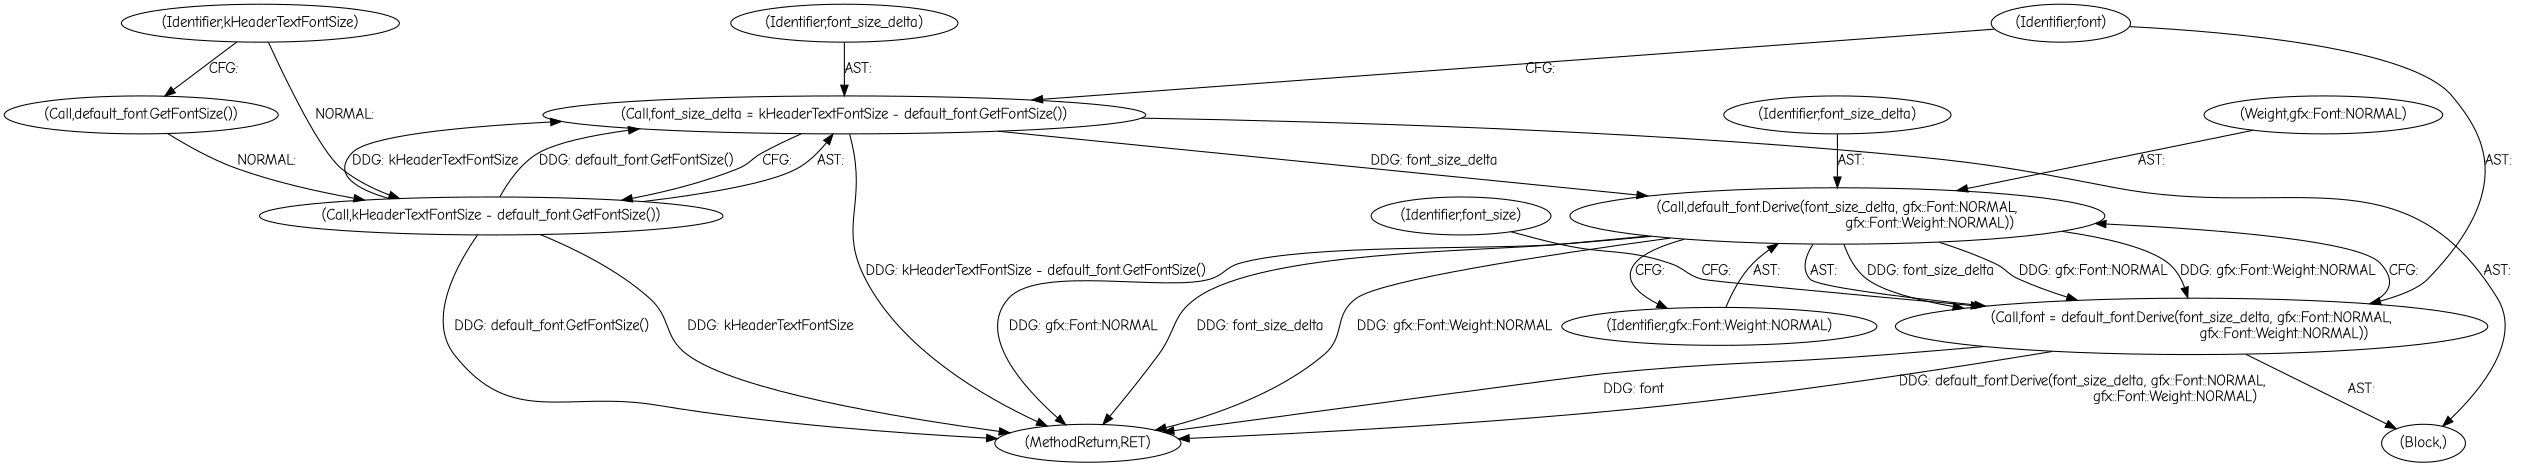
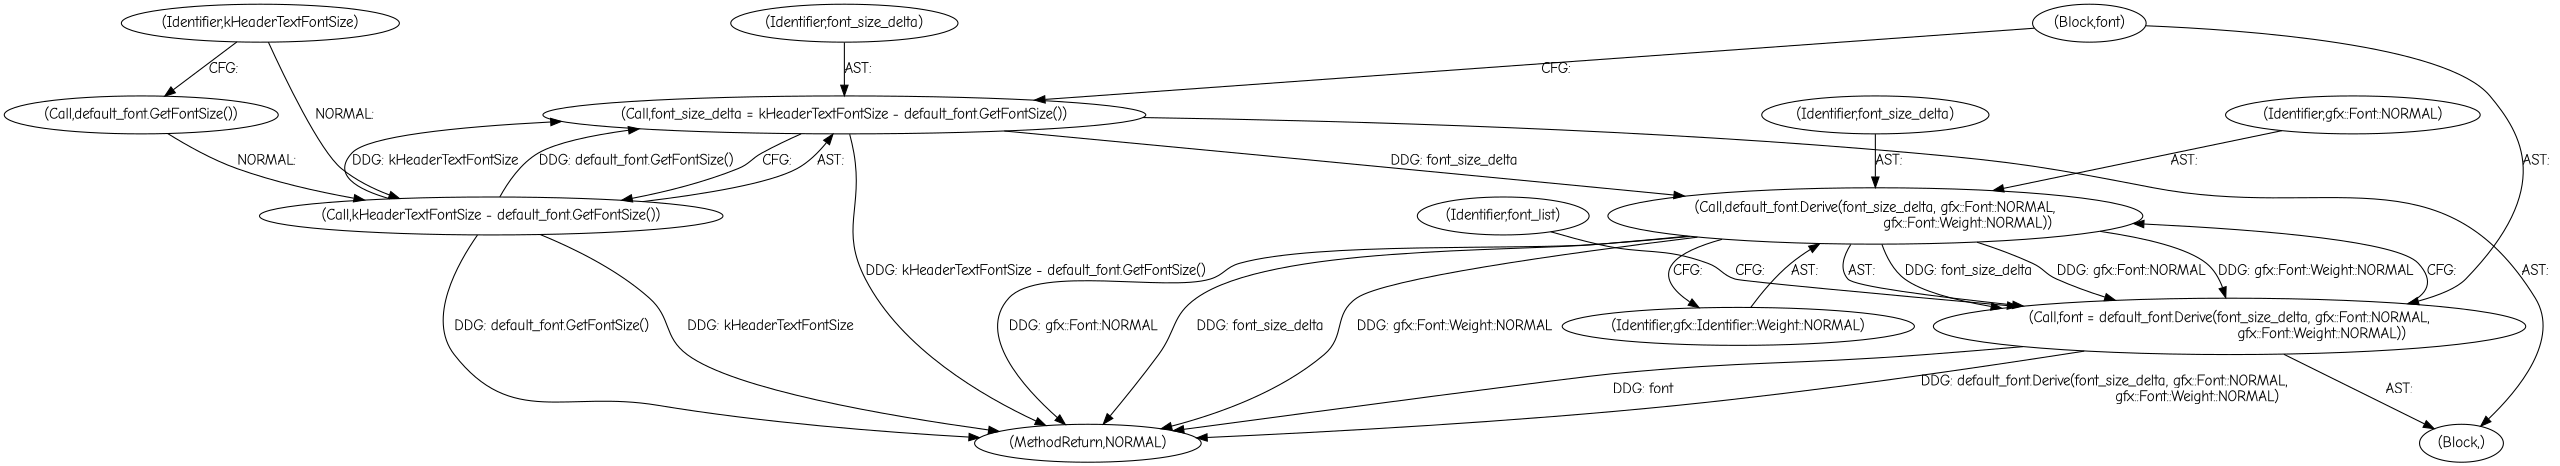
node "(Identifier,font)": label "(Identifier,font)" -> "(Block,font)"
node "(Weight,gfx::Font::NORMAL)": label "(Weight,gfx::Font::NORMAL)" -> "(Identifier,gfx::Font::NORMAL)"
node "(Identifier,font_size)": label "(Identifier,font_size)" -> "(Identifier,font_list)"
node "(Identifier,gfx::Font::Weight::NORMAL)": label "(Identifier,gfx::Font::Weight::NORMAL)" -> "(Identifier,gfx::Identifier::Weight::NORMAL)"
node "(MethodReturn,RET)": label "(MethodReturn,RET)" -> "(MethodReturn,NORMAL)"
